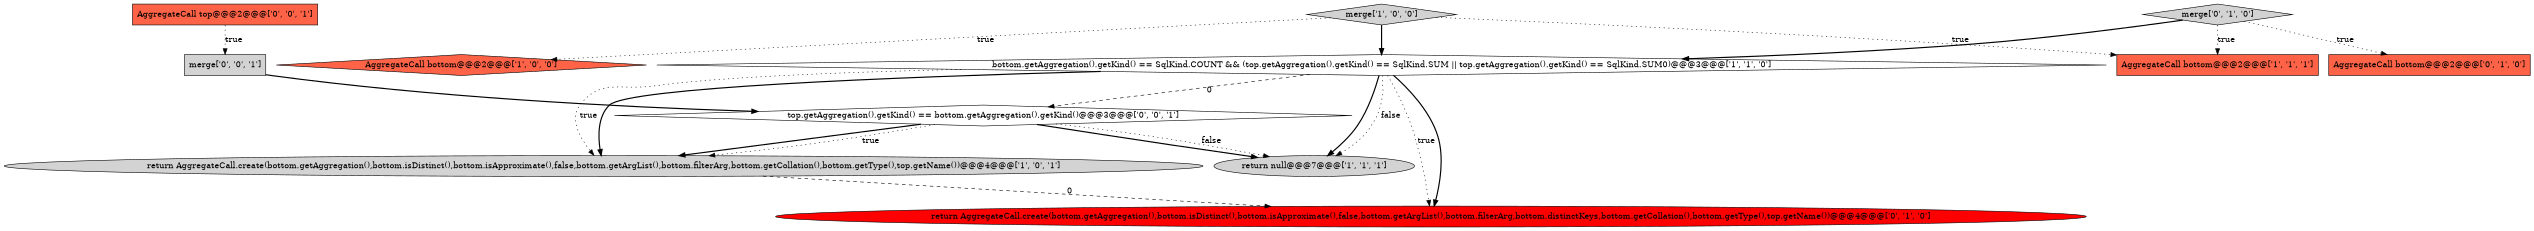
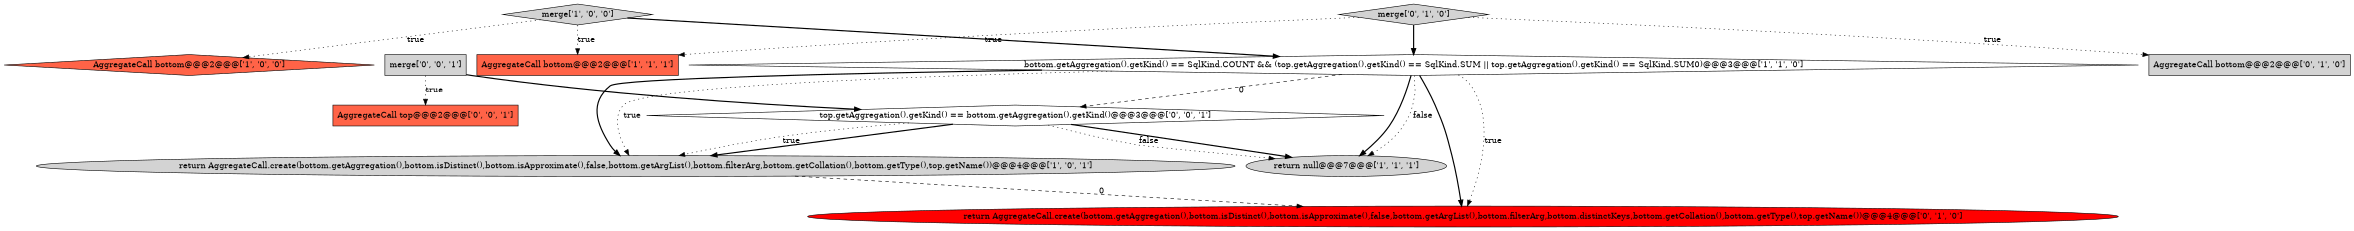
edge "AggregateCall top@@@2@@@['0', '0', '1']" -> "merge['0', '0', '1']": reversed
node "AggregateCall bottom@@@2@@@['0', '1', '0']": fillcolor tomato -> lightgray
